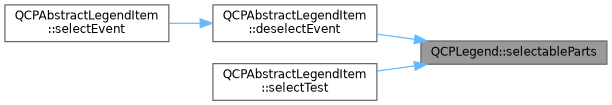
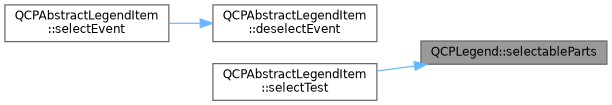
edge "QCPAbstractLegendItem ::deselectEvent" -> "QCPLegend::selectableParts": removed
